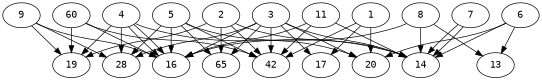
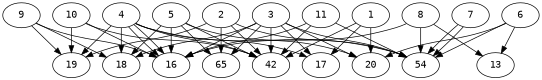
node "60": label "60" -> "10"
edge "4" -> "42": added
edge "4" -> "17": added
node "28": label "28" -> "18"
node "14": label "14" -> "54"
